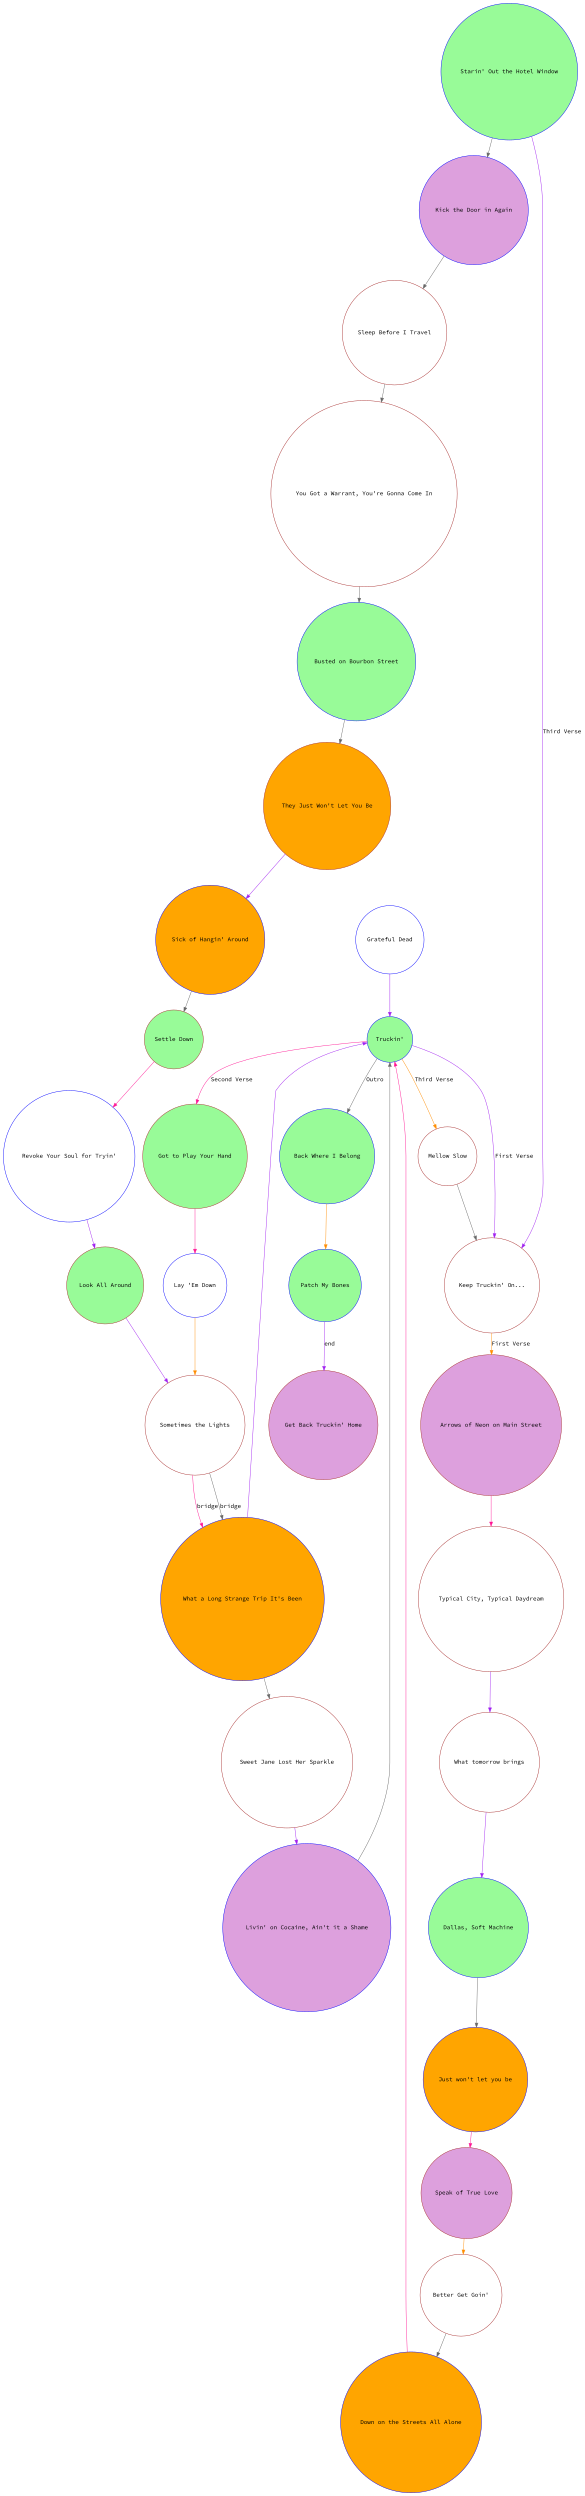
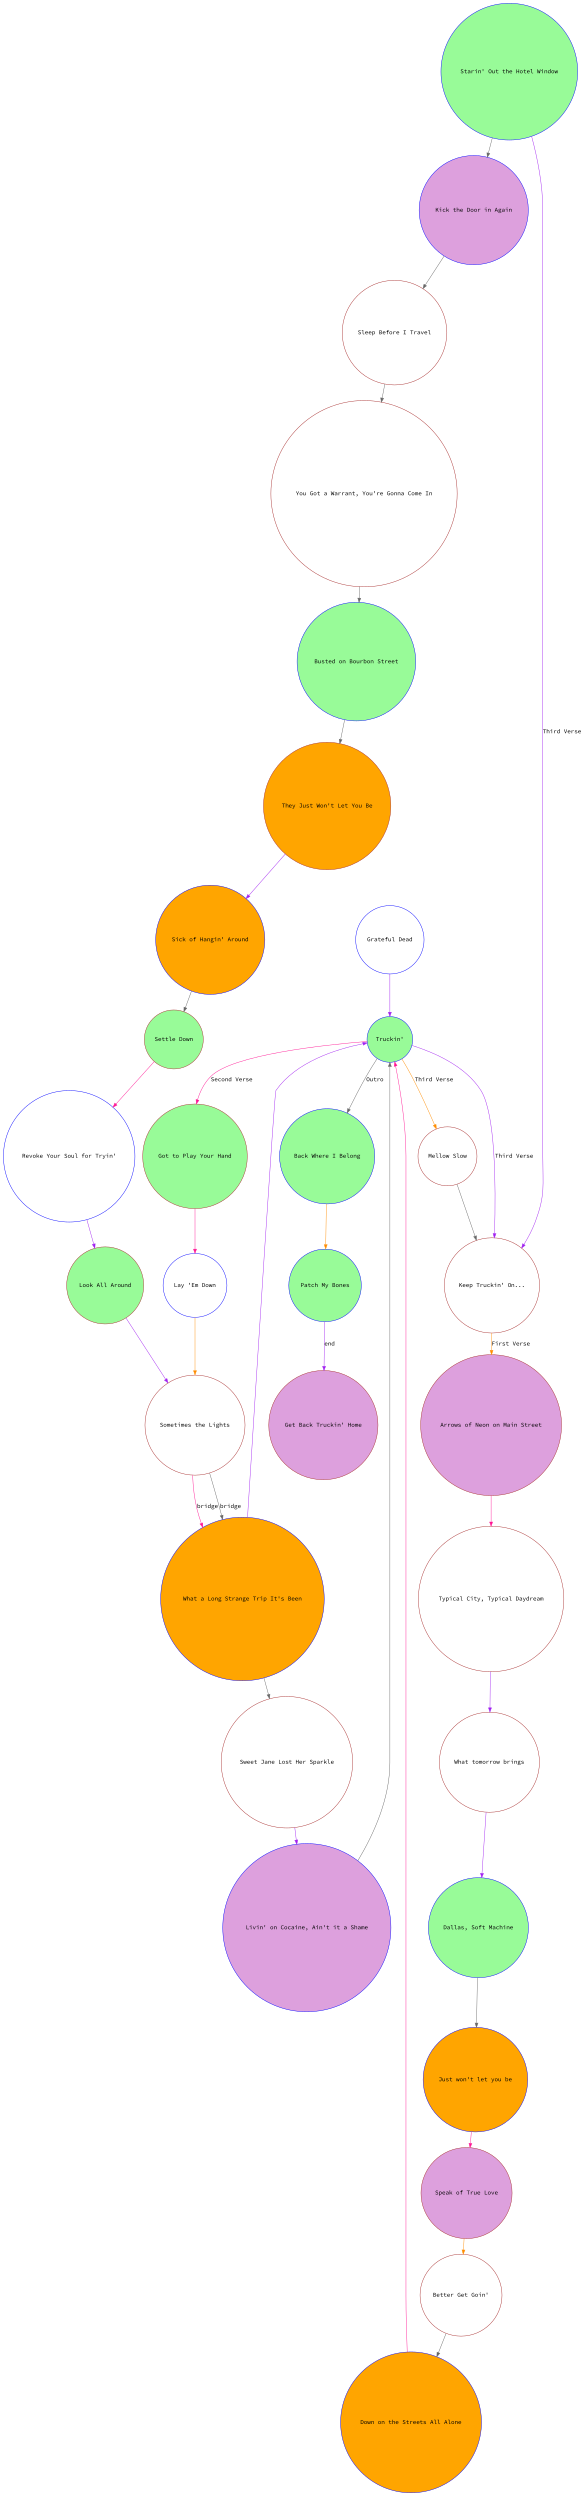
edge "Truckin'" -> "Keep Truckin' On...": label "First Verse" -> "Third Verse"
